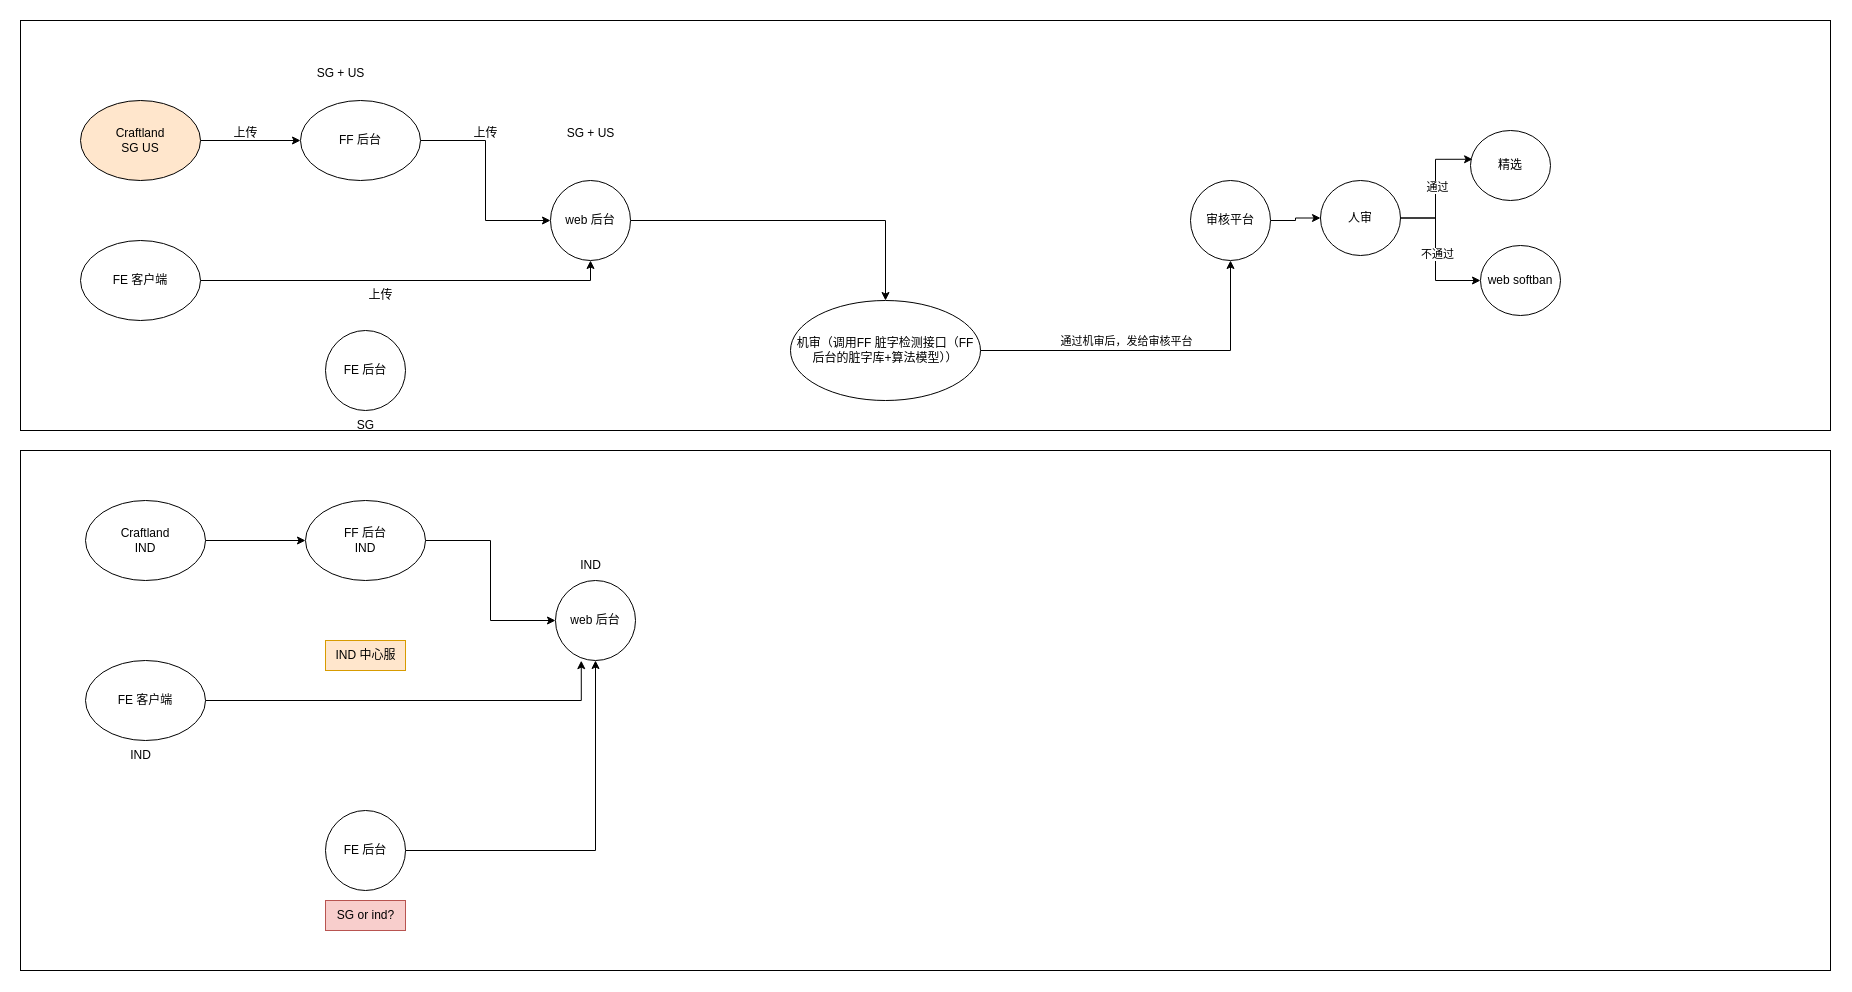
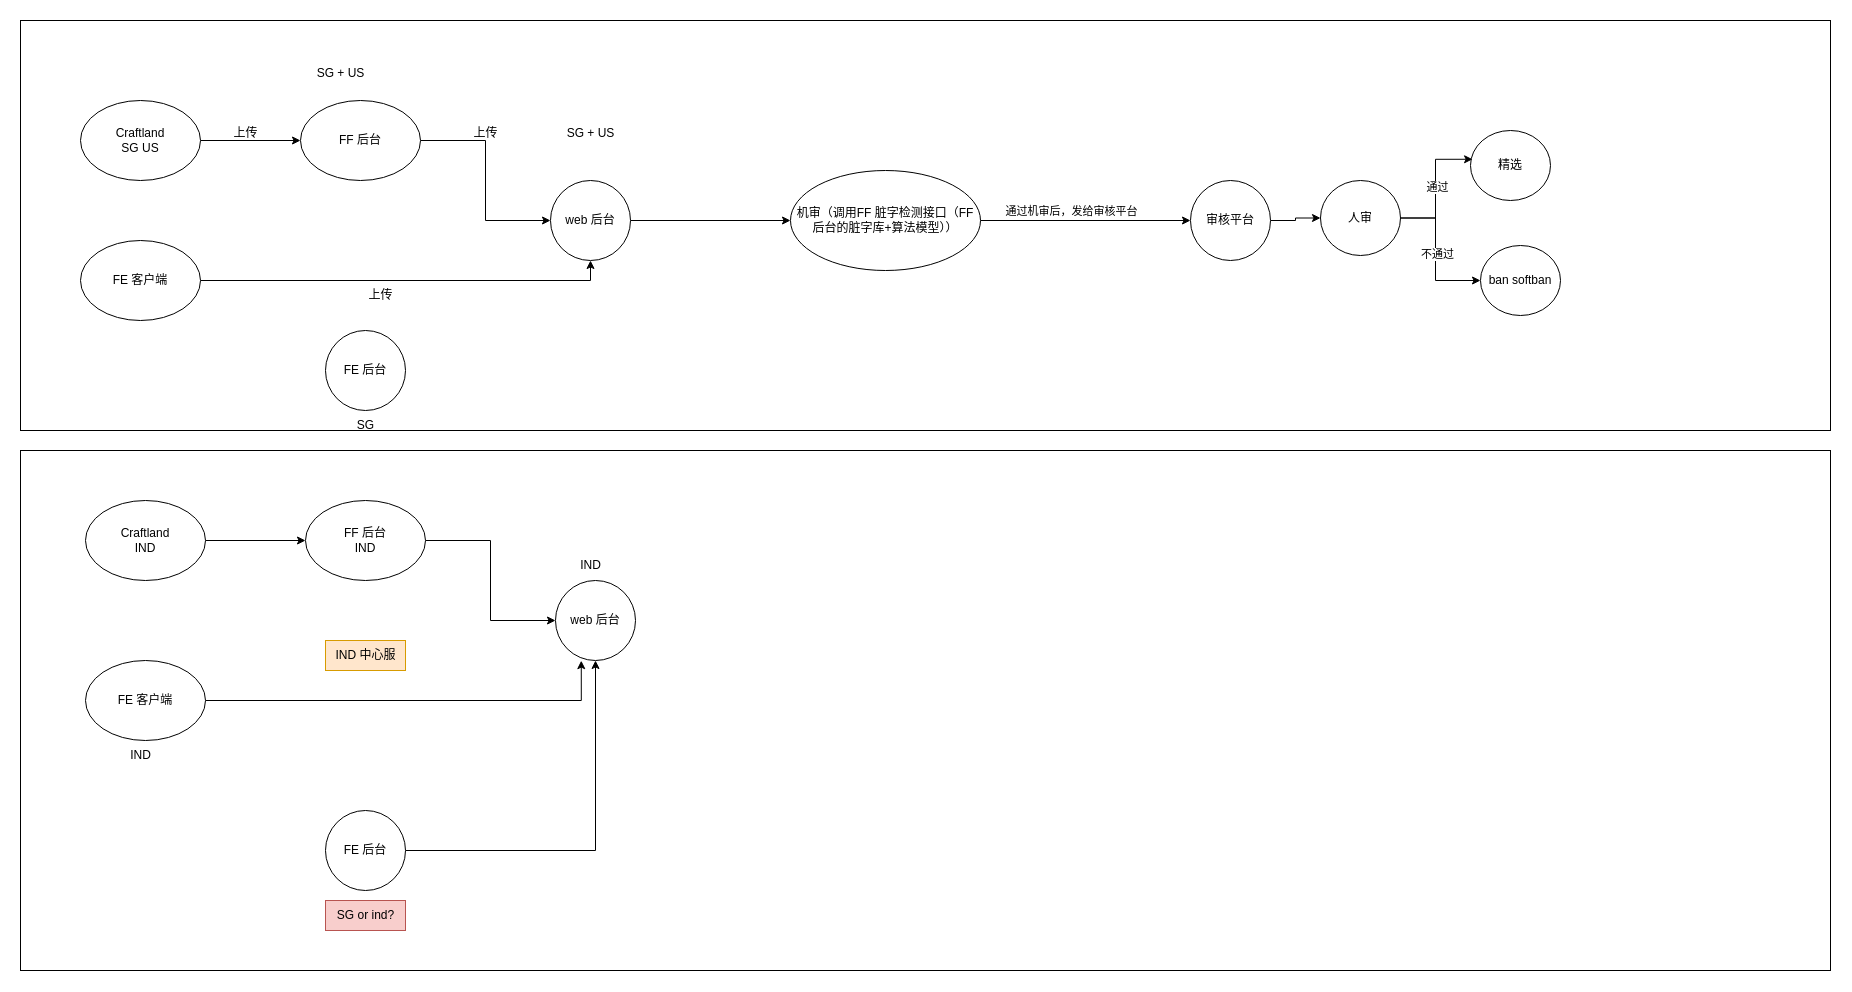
node "Craftland SG US": fillcolor #ffe6cc -> #ffffff
node "web softban": label "web softban" -> "ban softban"
node "机审（调用FF 脏字检测接口（FF后台的脏字库+算法模型））": moved (886, 351) -> (886, 221)
